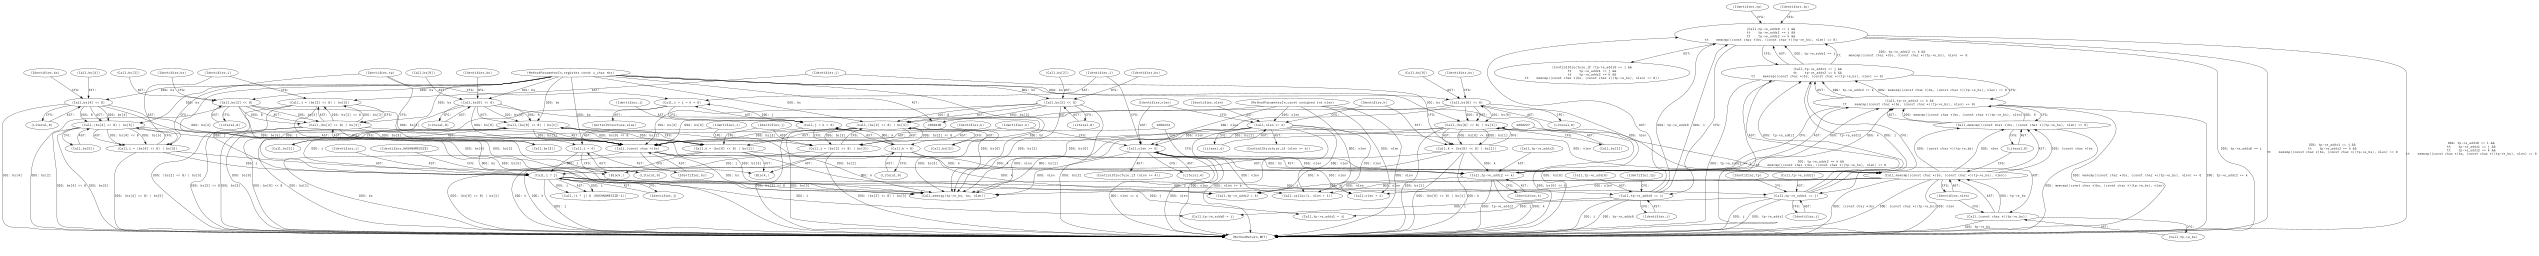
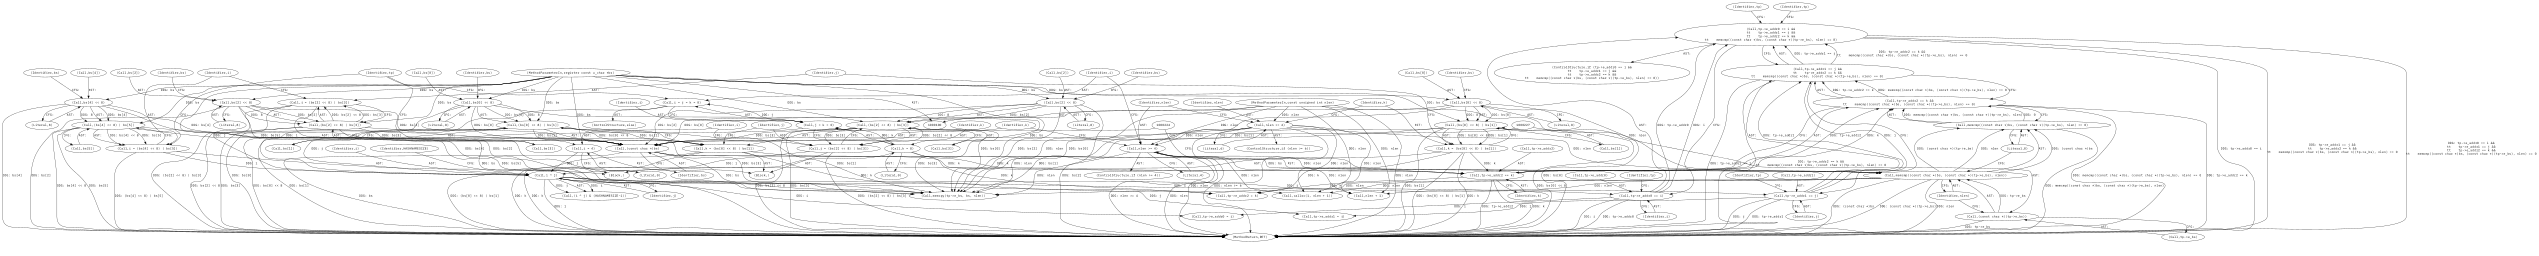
edge "(MethodParameterIn,const unsigned int nlen)" -> "(Call,memcpy(tp->e_bs, bs, nlen))": added, label "DDG: nlen"
